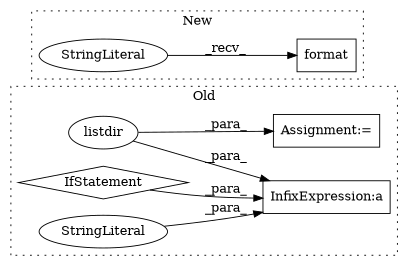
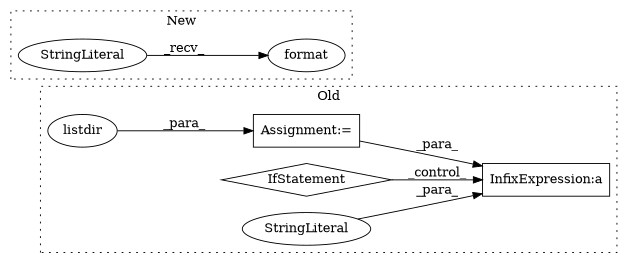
node "format": shape box -> ellipse
edge "listdir" -> "InfixExpression:a": now "Assignment:=" -> "InfixExpression:a"
edge "IfStatement" -> "InfixExpression:a": label "_para_" -> "_control_"
